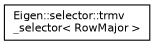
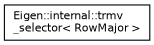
node "Eigen::selector::trmv _selector< RowMajor >": label "Eigen::selector::trmv _selector< RowMajor >" -> "Eigen::internal::trmv _selector< RowMajor >"
